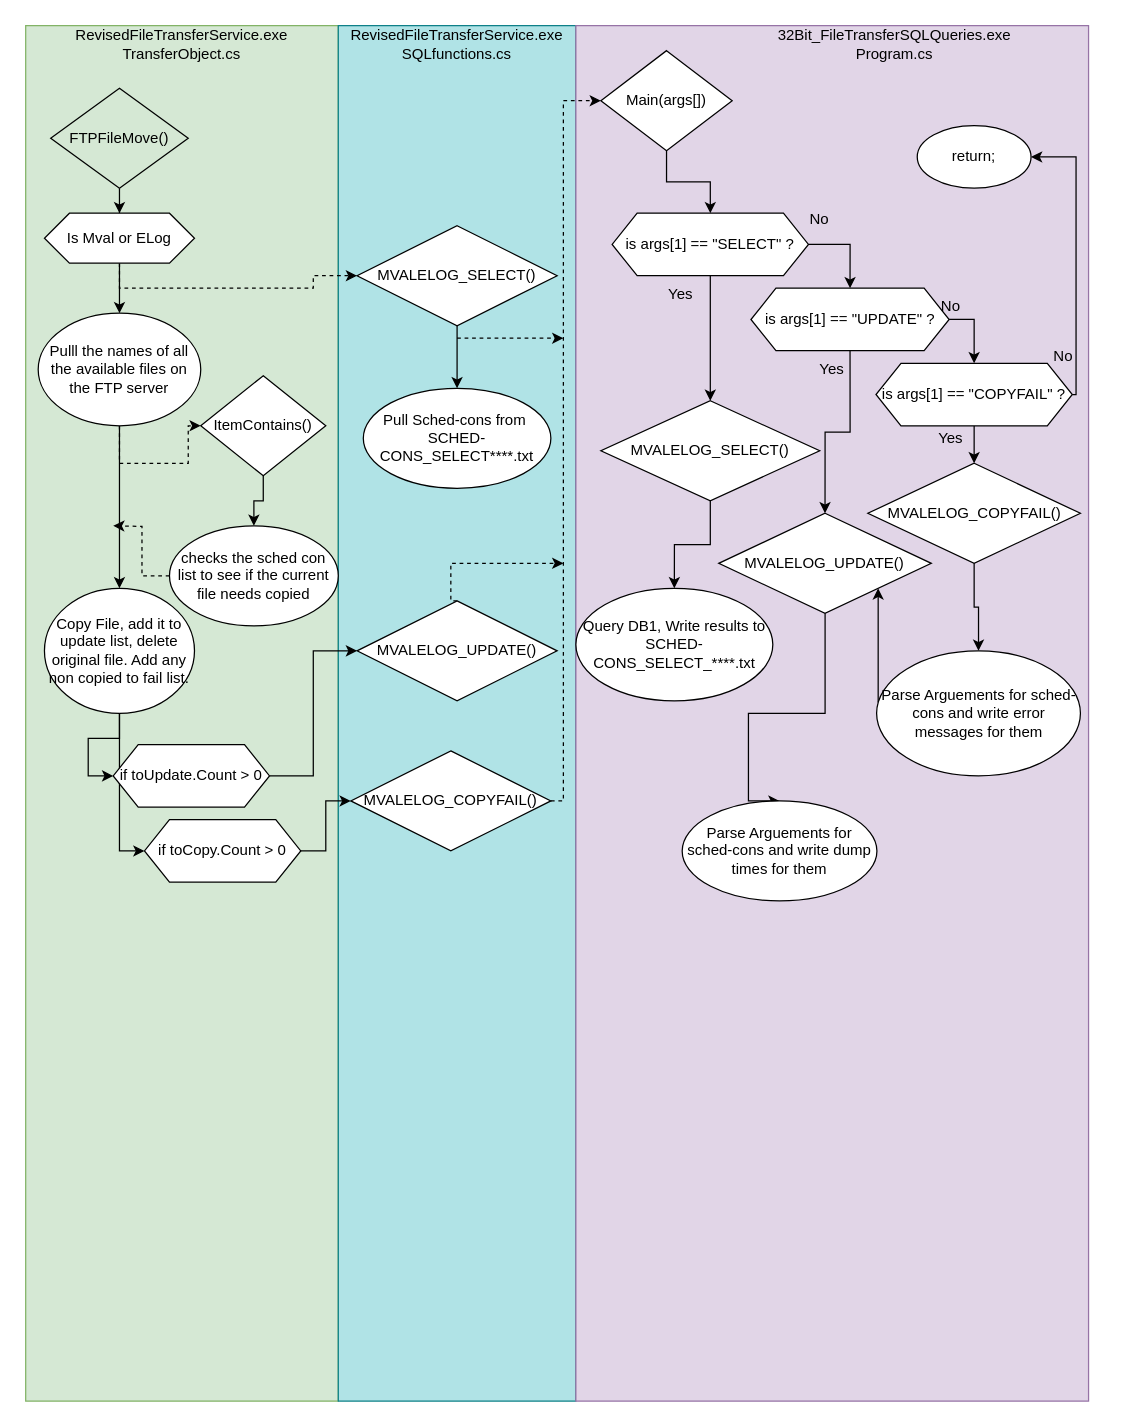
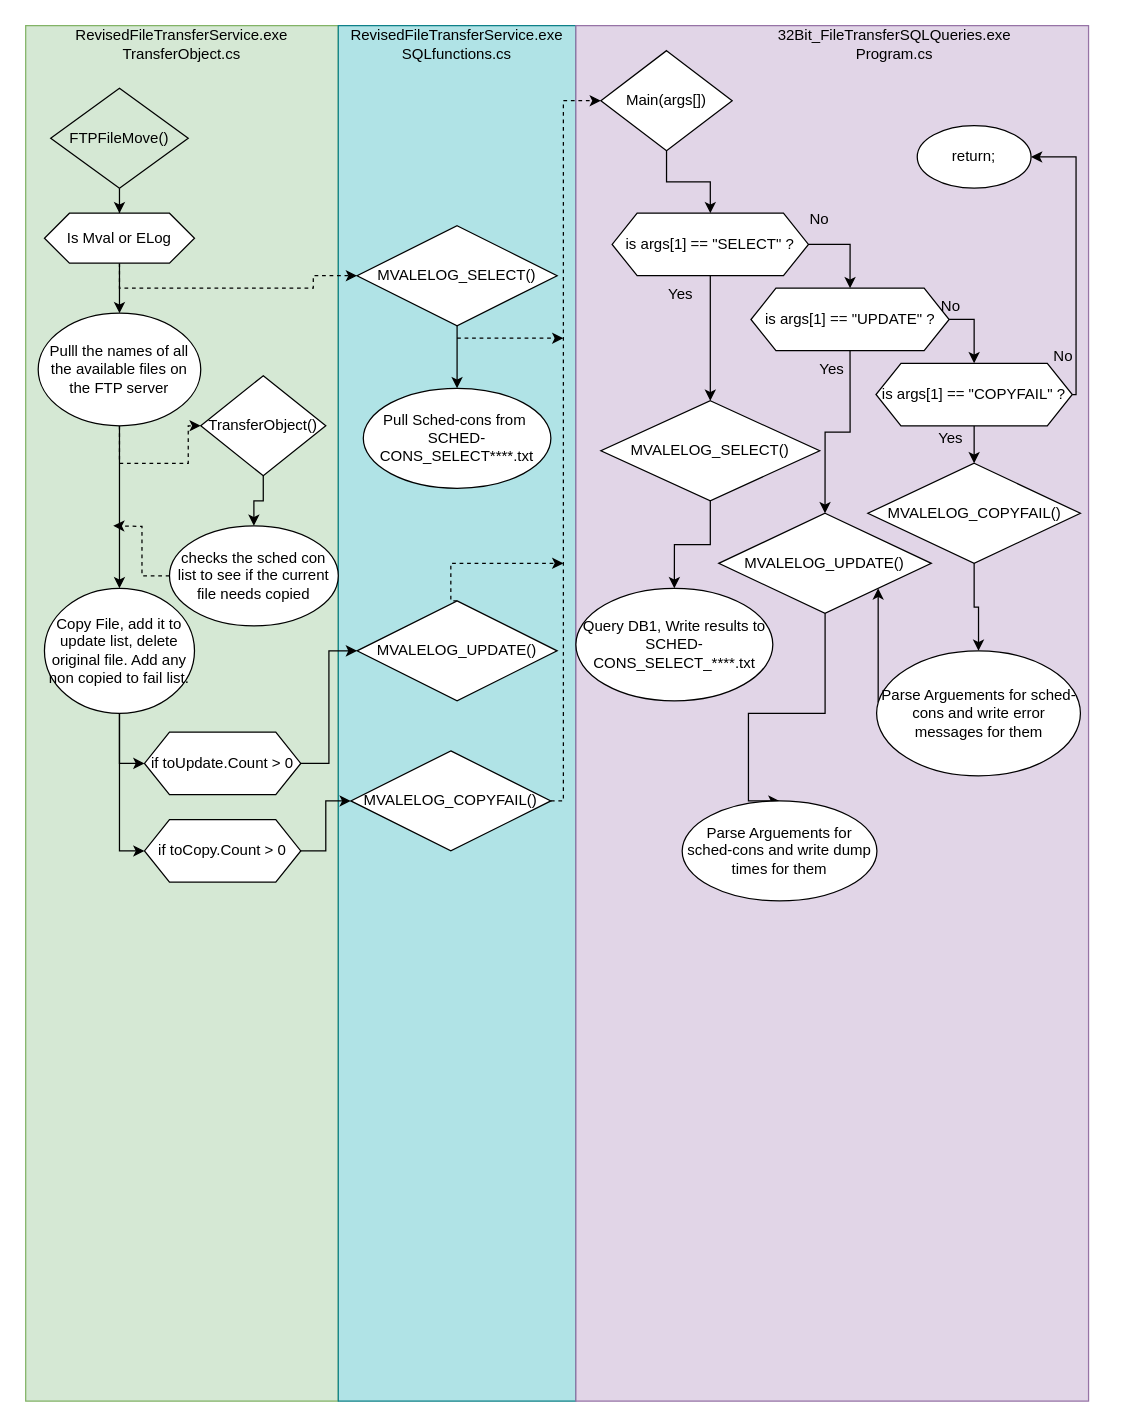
node "ItemContains()": label "ItemContains()" -> "TransferObject()"
node "if toUpdate.Count > 0": moved (191, 776) -> (223, 763)
